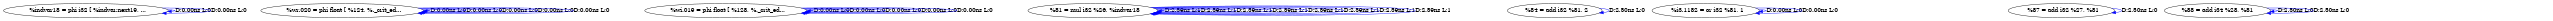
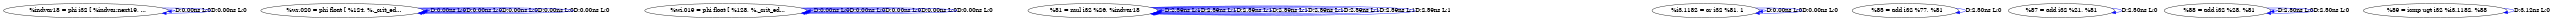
node "%84 = add i32 %81, 2": removed
node "%85 = add i32 %77, %81": added
node "%87 = add i32 %27, %81": label "%87 = add i32 %27, %81" -> "%87 = add i32 %21, %81"
node "%88 = add i34 %28, %81": label "%88 = add i34 %28, %81" -> "%88 = add i32 %28, %81"
node "%89 = icmp ugt i32 %i3.1182, %88": added
